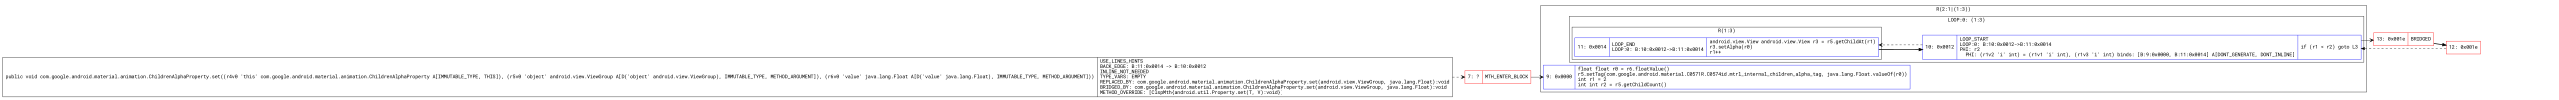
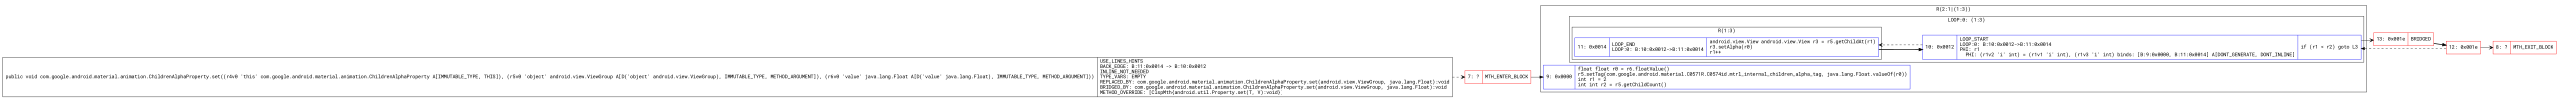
node "8: ?": added
node "10: 0x0012": text "PHI: r2" -> "PHI: r1"
edge "7: ?" -> "9: 0x0000": arrowhead vee -> normal
